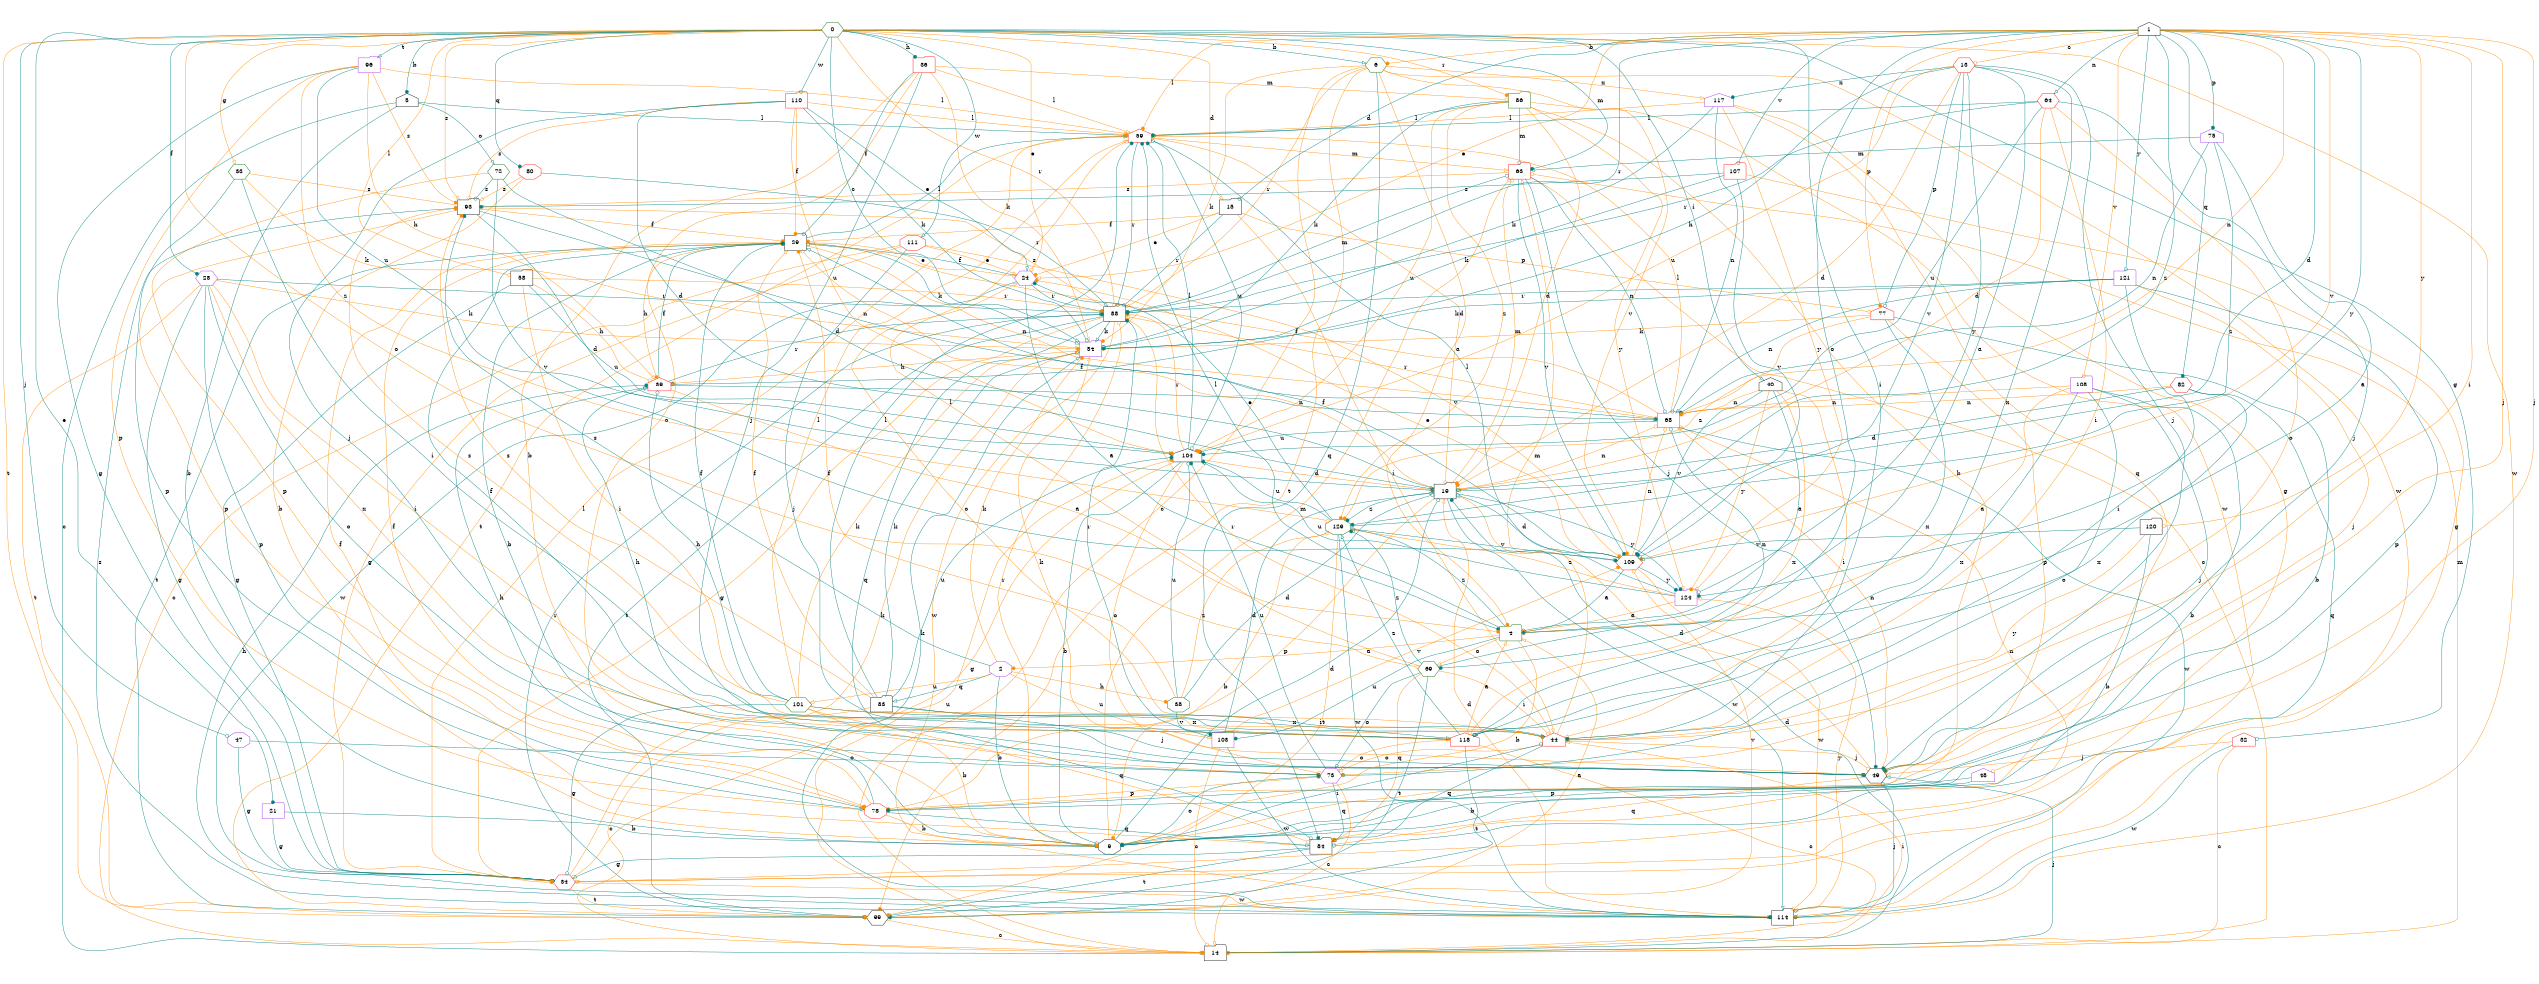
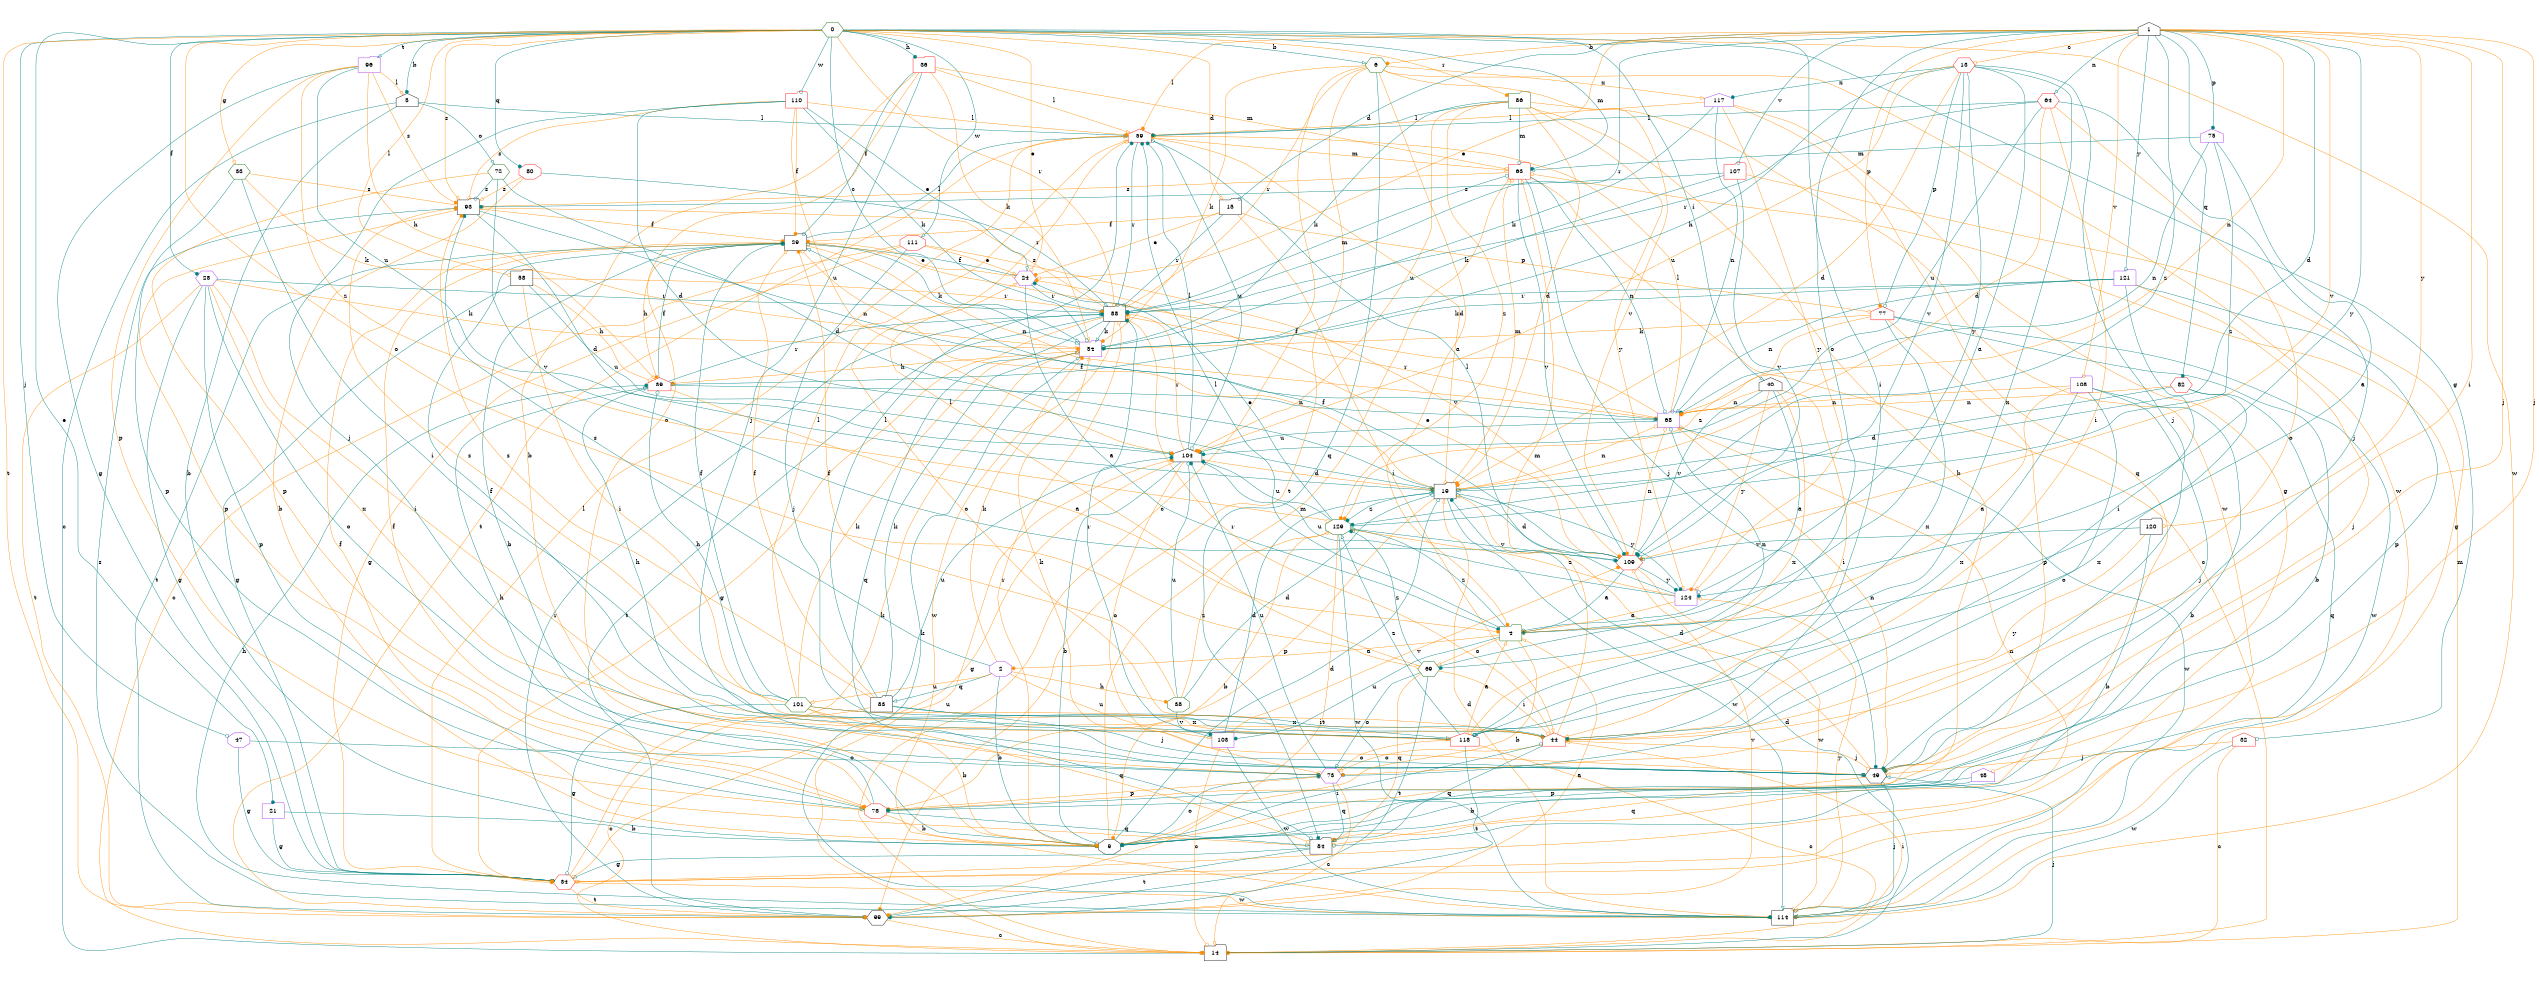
edge "36" -> "86": now "36" -> "63"
edge "96" -> "59": now "96" -> "5"
edge "24" -> "114": now "77" -> "114"
